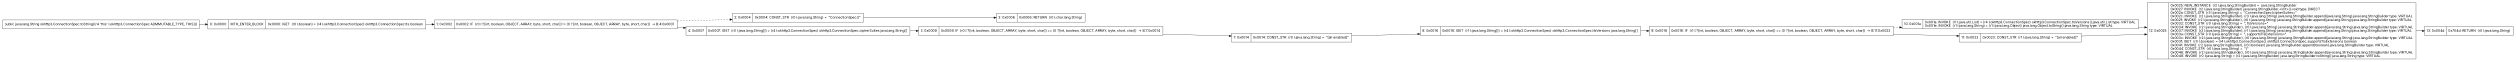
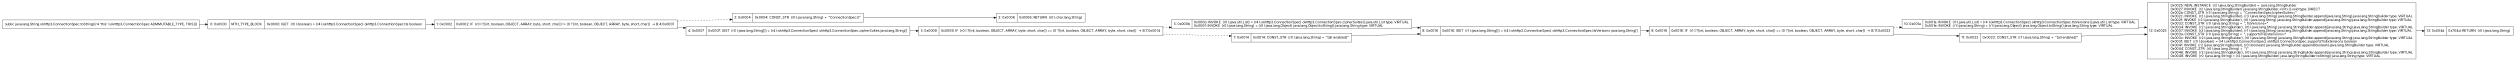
node "0: 0x0000": text "MTH_ENTER_BLOCK" -> "MTH_TYPE_BLOCK"
node "6: 0x000b": added
edge "5: 0x0009" -> "7: 0x0014": style solid -> dashed
